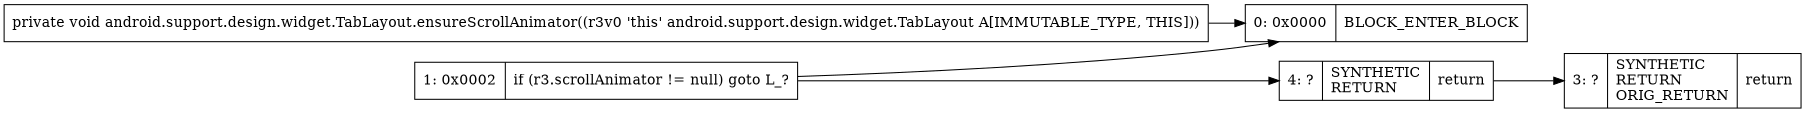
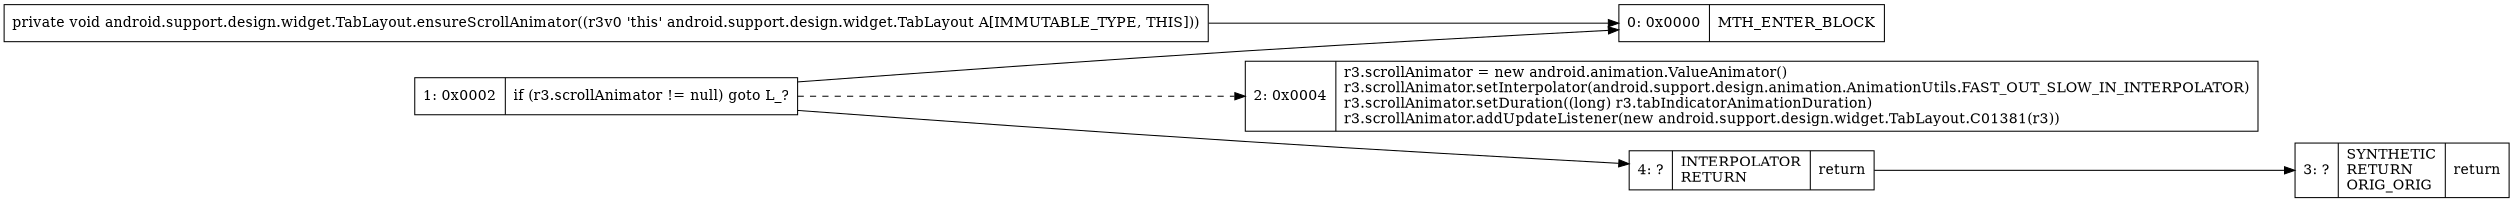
node "0: 0x0000": text "BLOCK_ENTER_BLOCK" -> "MTH_ENTER_BLOCK"
node "4: ?": text "SYNTHETIC" -> "INTERPOLATOR"
node "3: ?": text "ORIG_RETURN" -> "ORIG_ORIG"
node "2: 0x0004": added
